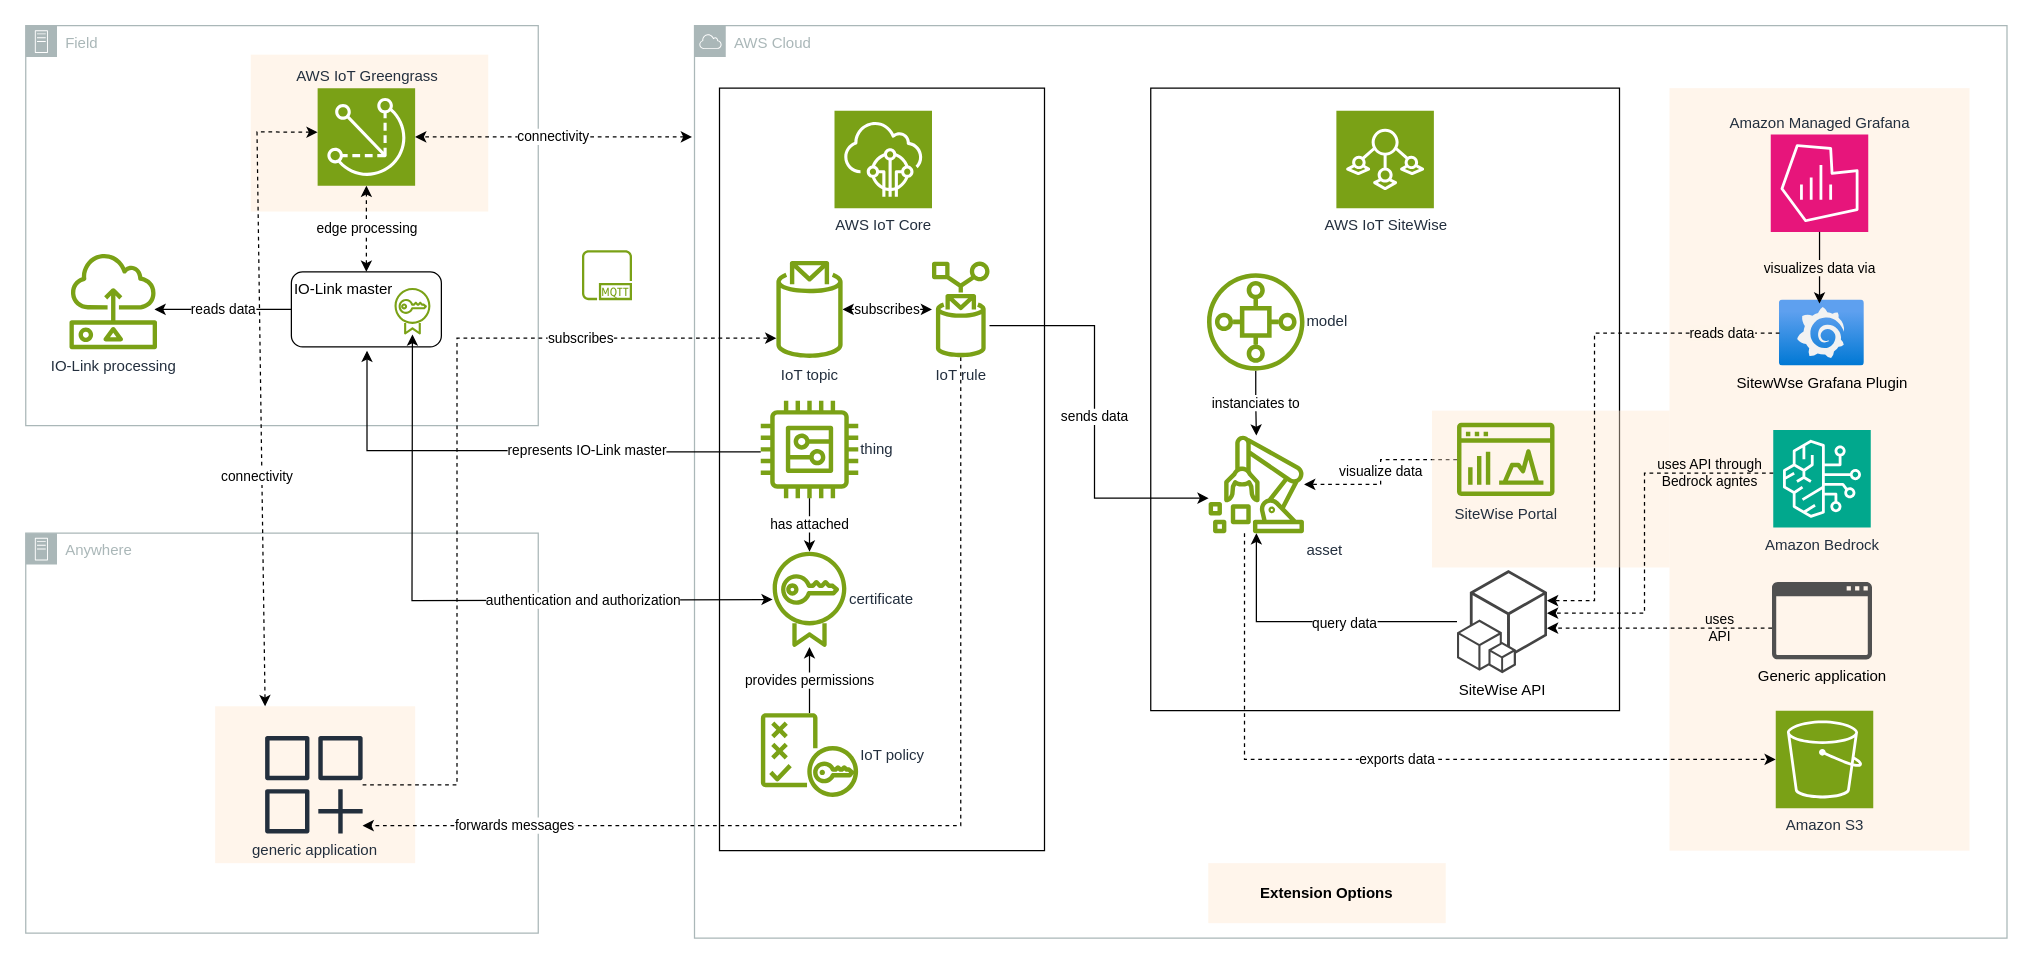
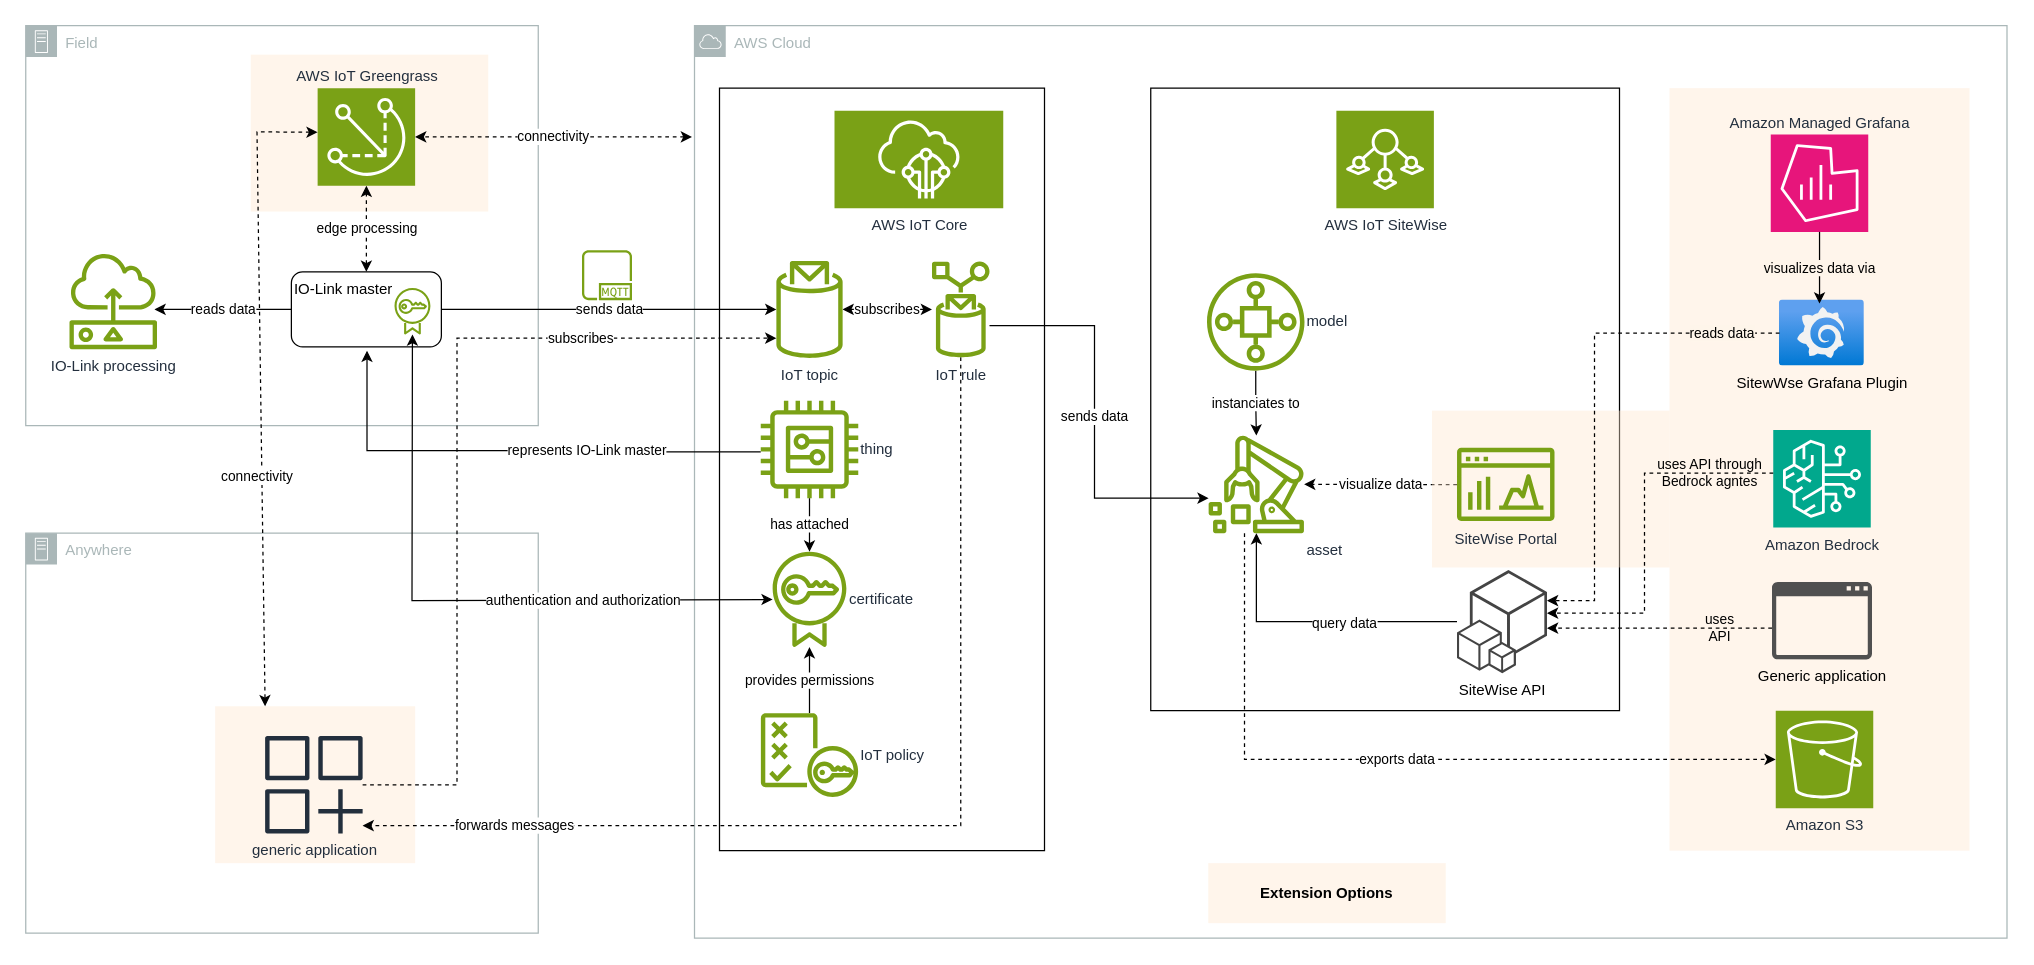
node "AWS IoT Core": size 98x98 -> 169x98
edge "IO-Link master" -> "IoT topic": added, label "sends data"
node "SiteWise Portal": moved (1506, 459) -> (1506, 484)
